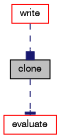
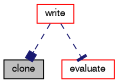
edge "clone" -> "evaluate": now "write" -> "evaluate"
